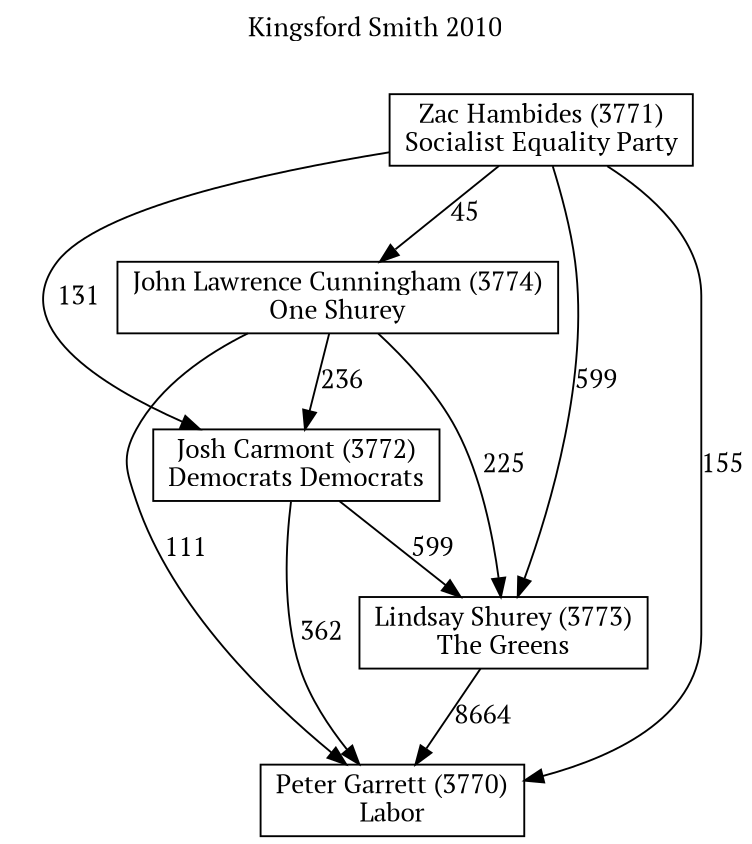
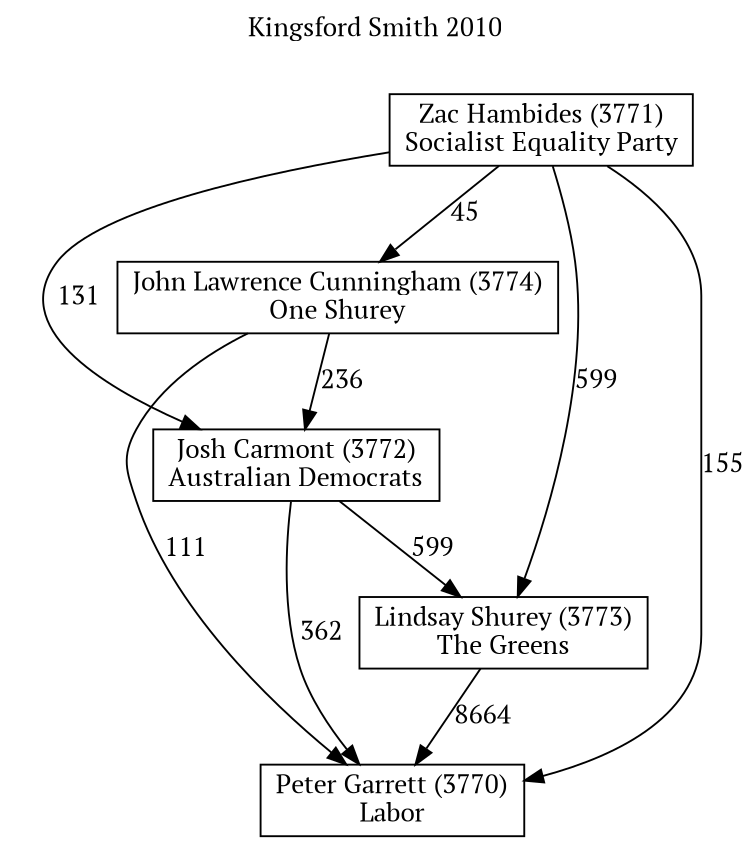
edge "John Lawrence Cunningham (3774) One Shurey" -> "Lindsay Shurey (3773) The Greens": removed, label "225"
node "Josh Carmont (3772) Democrats Democrats": label "Josh Carmont (3772) Democrats Democrats" -> "Josh Carmont (3772) Australian Democrats"
